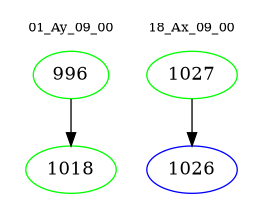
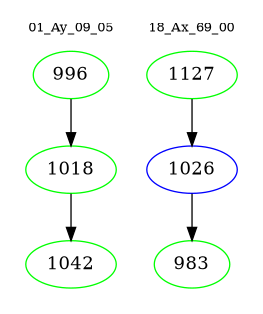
cluster "01_Ay_09_00": label "01_Ay_09_00" -> "01_Ay_09_05"
cluster "18_Ax_09_00": label "18_Ax_09_00" -> "18_Ax_69_00"
node "1027": label "1027" -> "1127"
node "1042": added
node "983": added
